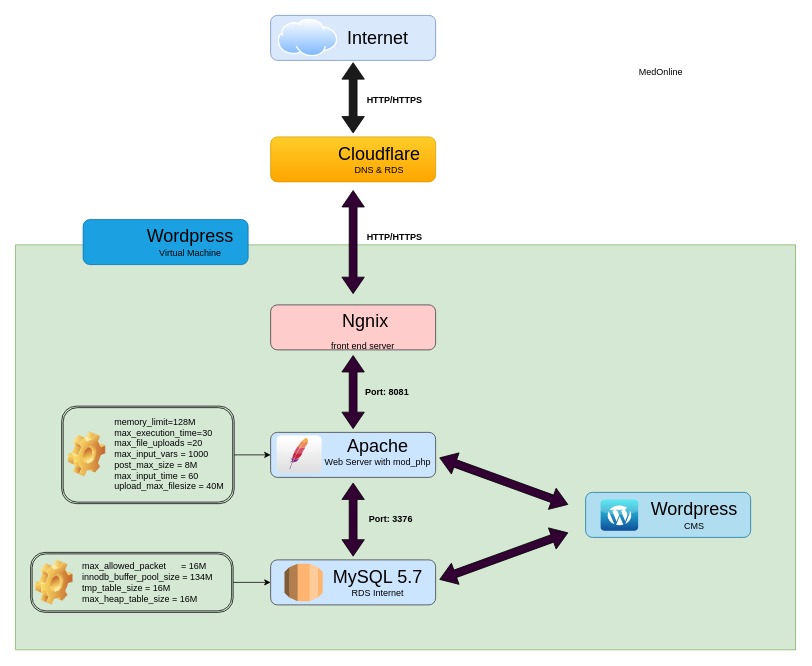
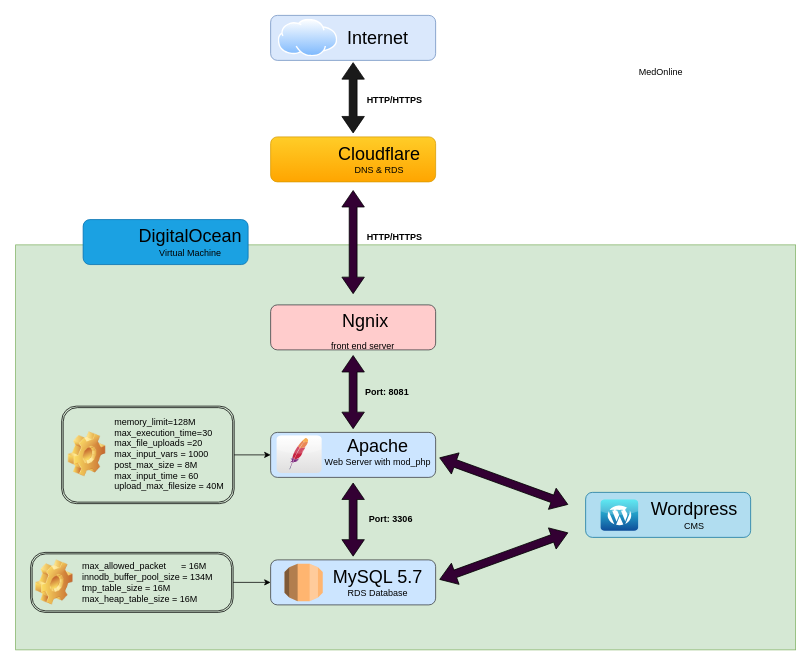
node "Wordpress Virtual Machine": label "Wordpress Virtual Machine" -> "DigitalOcean Virtual Machine"
node "Port: 3376": label "Port: 3376" -> "Port: 3306"
node "MySQL 5.7 RDS Internet": label "MySQL 5.7 RDS Internet" -> "MySQL 5.7 RDS Database"
